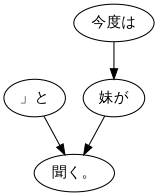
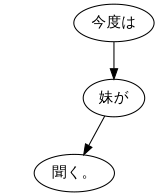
node "」と": removed
